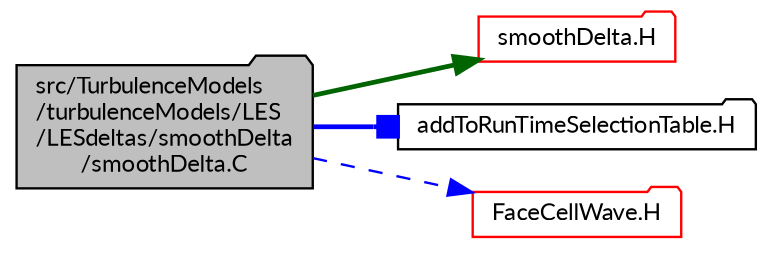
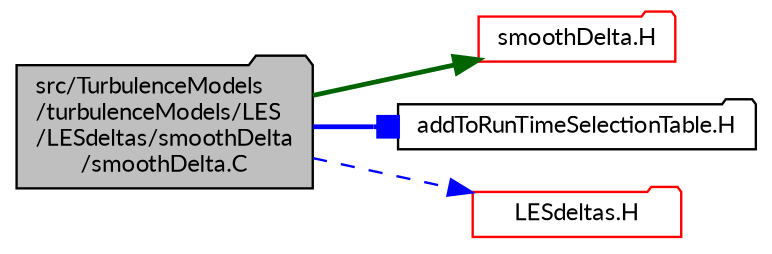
node "FaceCellWave.H": label "FaceCellWave.H" -> "LESdeltas.H"
